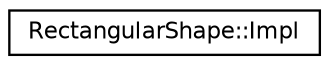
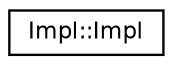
node "RectangularShape::Impl": label "RectangularShape::Impl" -> "Impl::Impl"
